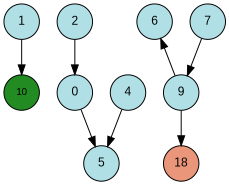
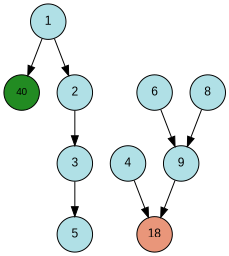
node "7": label "7" -> "8"
edge "1" -> "2": added
edge "9" -> "6": reversed
node "10": label "10" -> "40"
node "0": label "0" -> "3"
edge "4" -> "5": now "4" -> "18"
